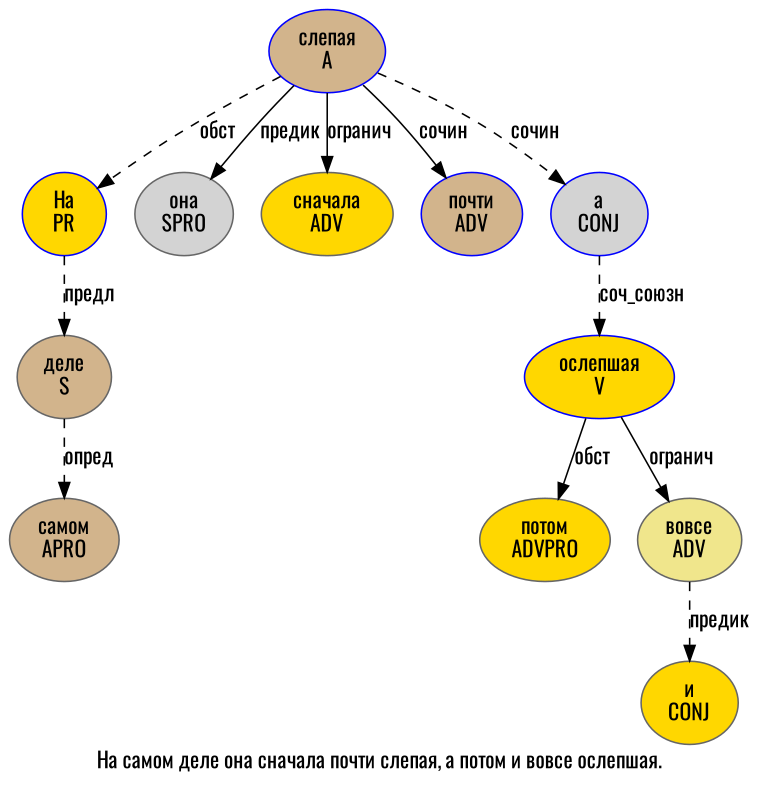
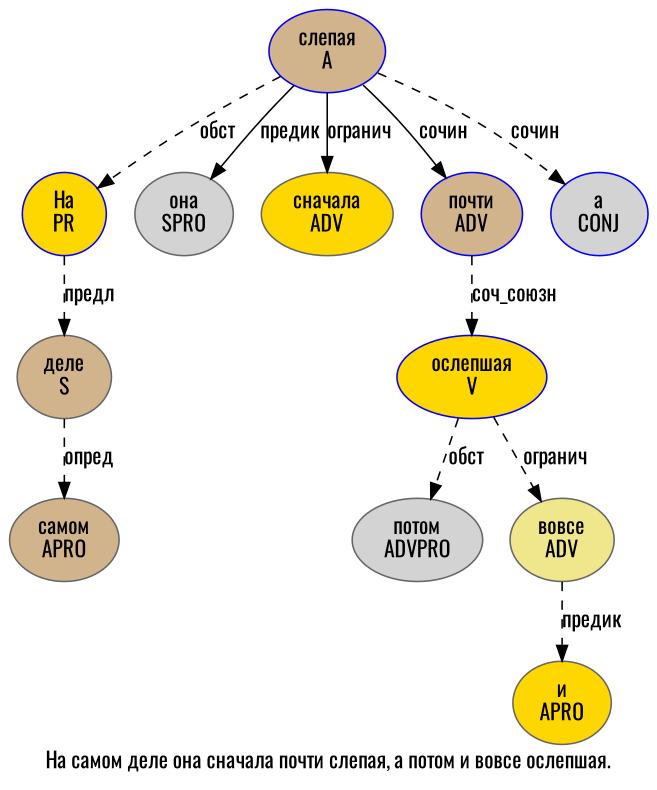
edge "а CONJ" -> "ослепшая V": now "почти ADV" -> "ослепшая V"
edge "ослепшая V" -> "потом ADVPRO": style solid -> dashed
edge "ослепшая V" -> "вовсе ADV": style solid -> dashed
node "потом ADVPRO": fillcolor gold -> lightgrey
node "и CONJ": label "и CONJ" -> "и APRO"
